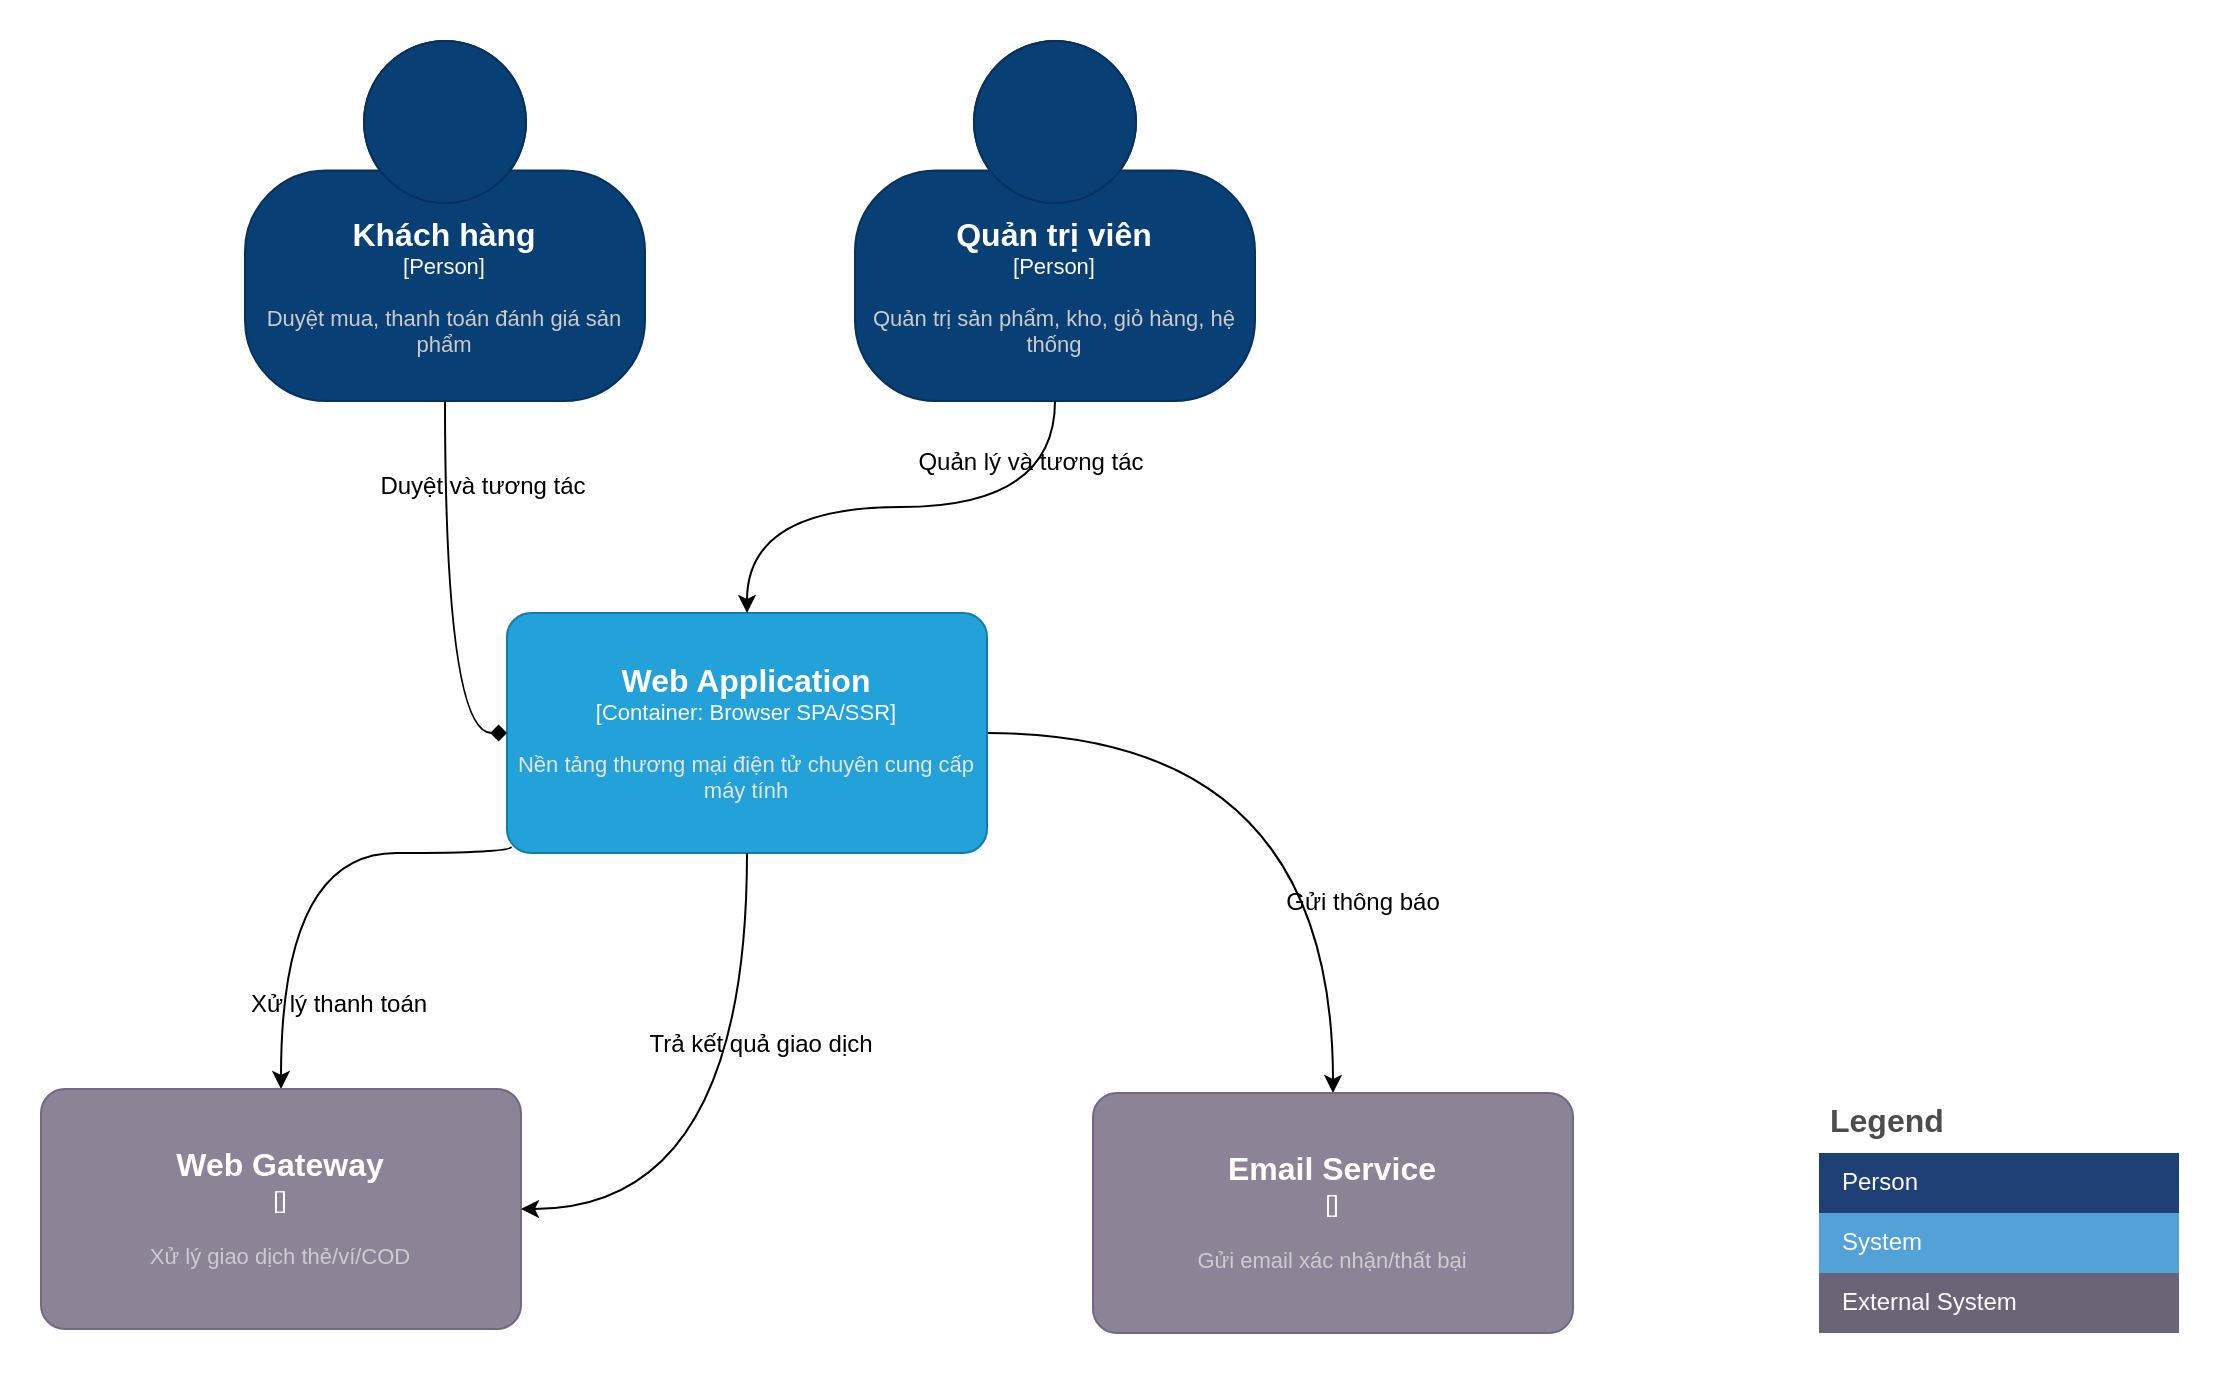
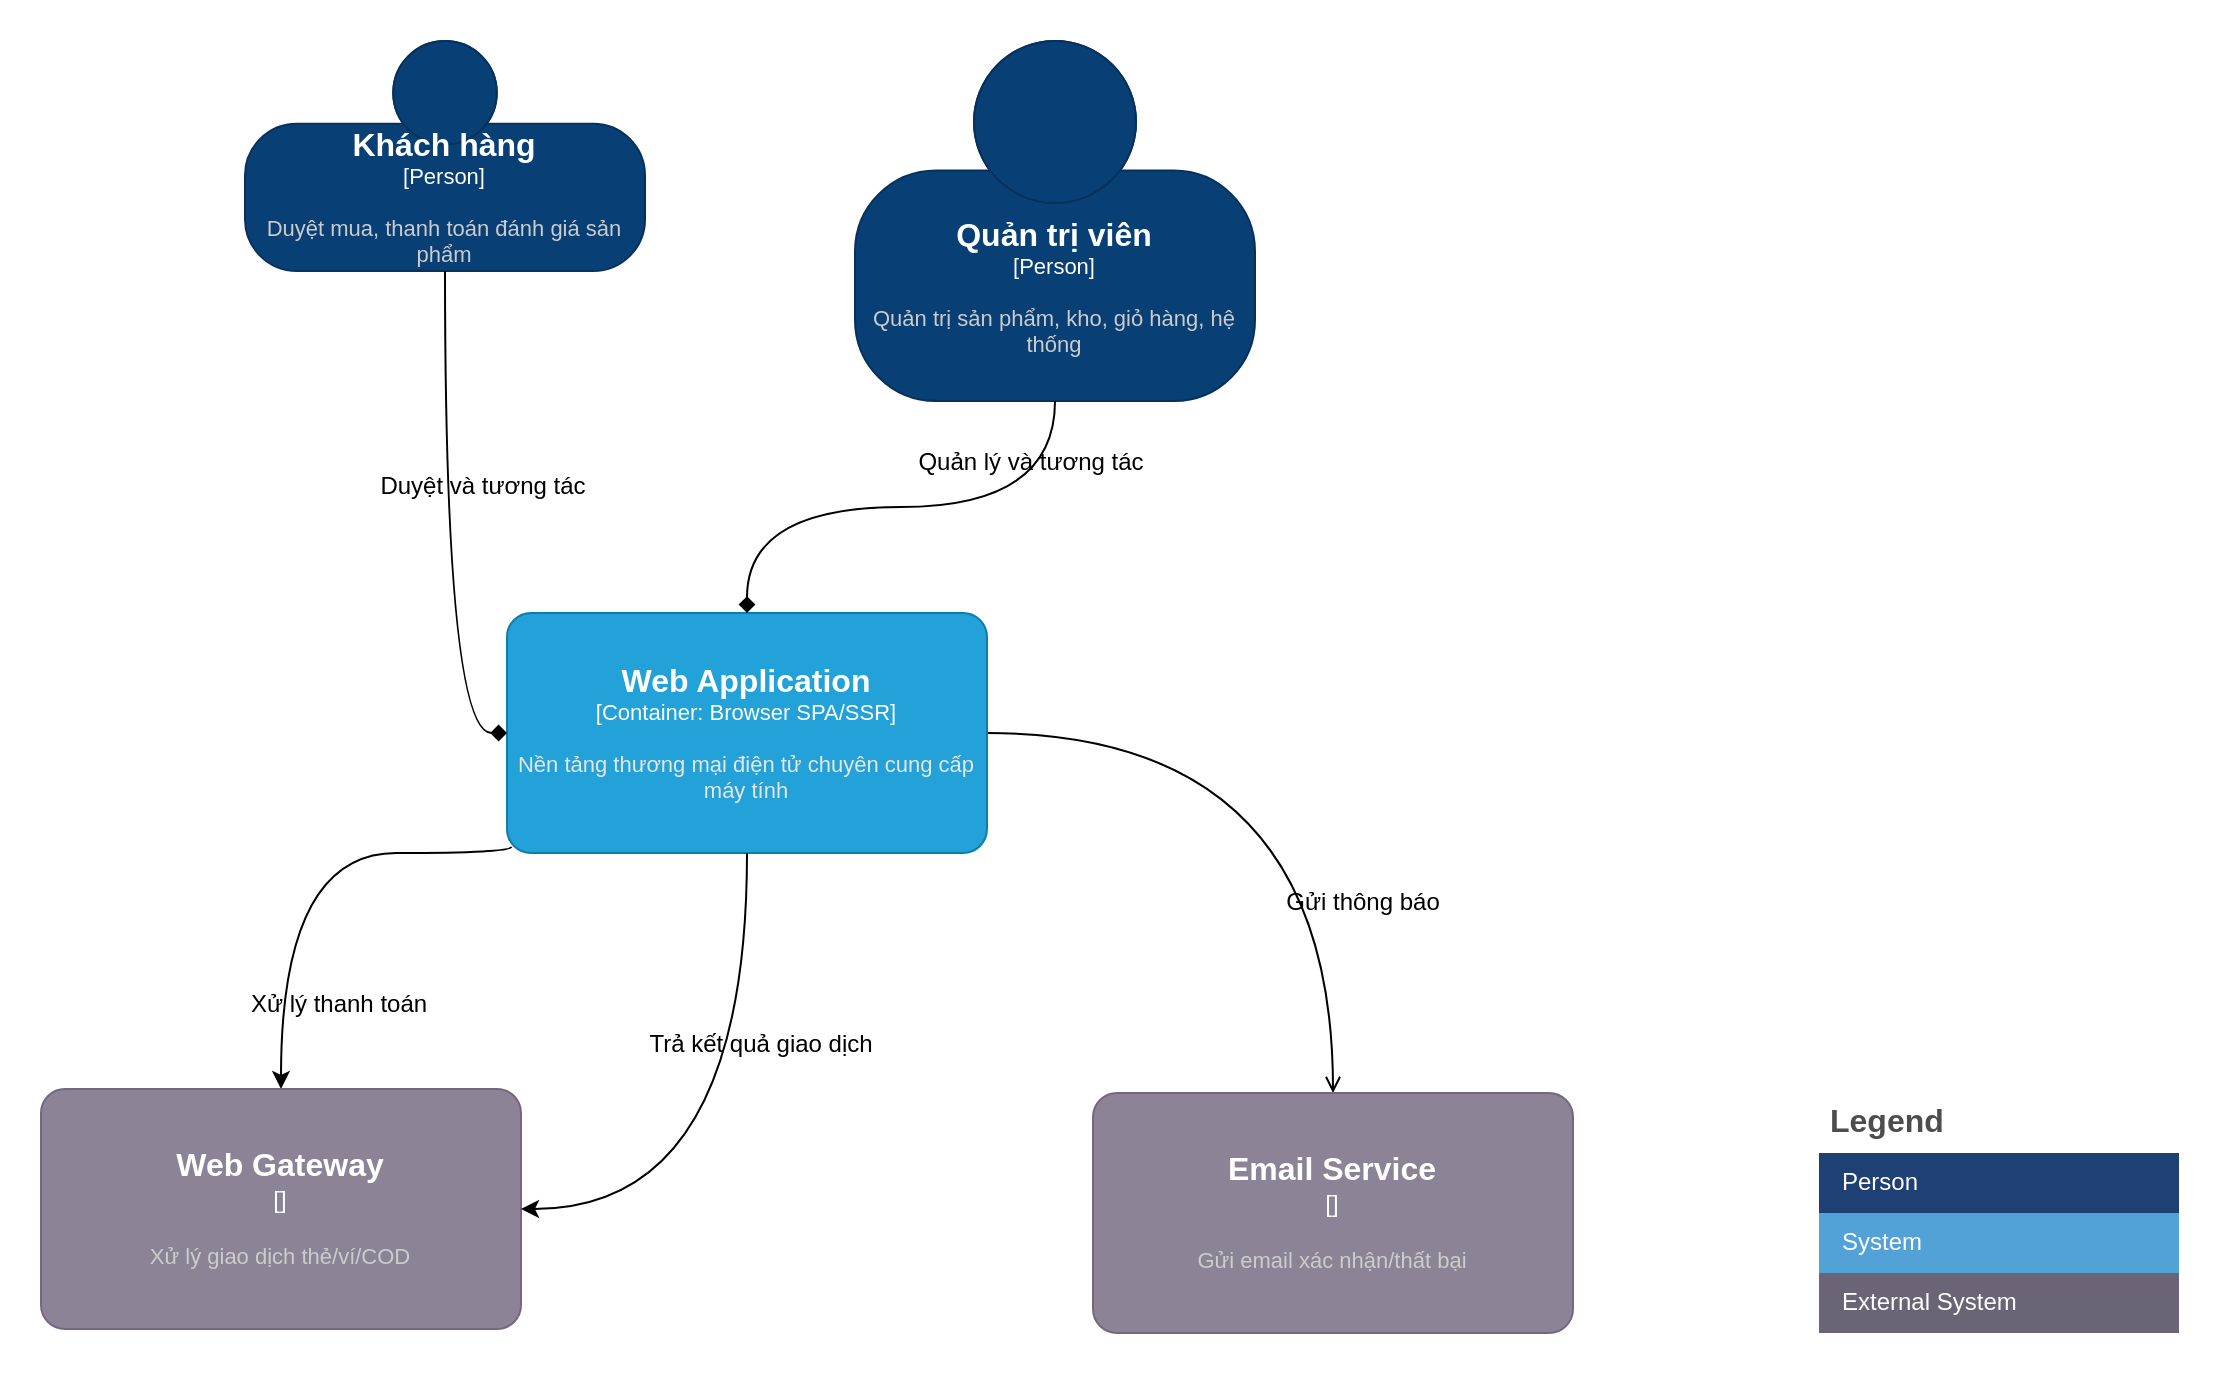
node "Khách hàng [Person] Duyệt mua, thanh toán đánh giá sản phẩm": size 400x360 -> 400x230
edge "Quản trị viên [Person] Quản trị sản phẩm, kho, giỏ hàng, hệ thống" -> "Web Application [Container: Browser SPA/SSR] Nền tảng thương mại điện tử chuyên cung cấp máy tính": arrowhead classic -> diamond
edge "Web Application [Container: Browser SPA/SSR] Nền tảng thương mại điện tử chuyên cung cấp máy tính" -> "Email Service [] Gửi email xác nhận/thất bại": arrowhead classic -> open
